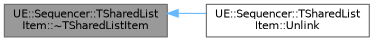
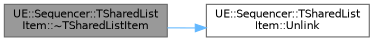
edge "UE::Sequencer::TSharedList Item::Unlink" -> "UE::Sequencer::TSharedList Item::~TSharedListItem": reversed
